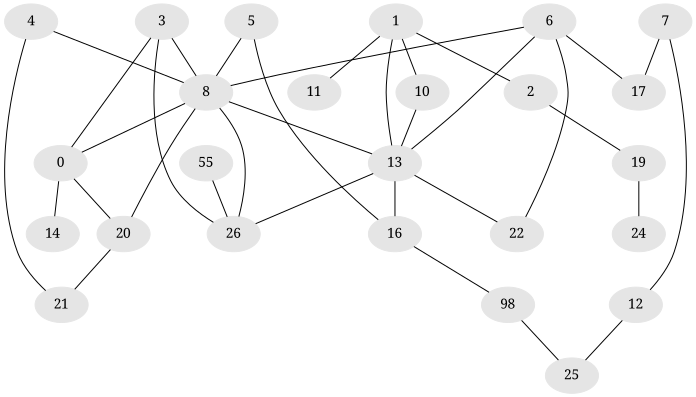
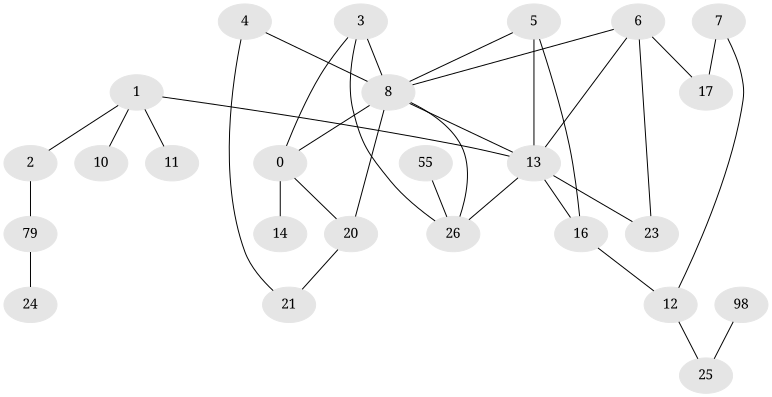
edge "10" -- "13": now "5" -- "13"
node "19": label "19" -> "79"
node "22": label "22" -> "23"
edge "16" -- "98": now "16" -- "12"
